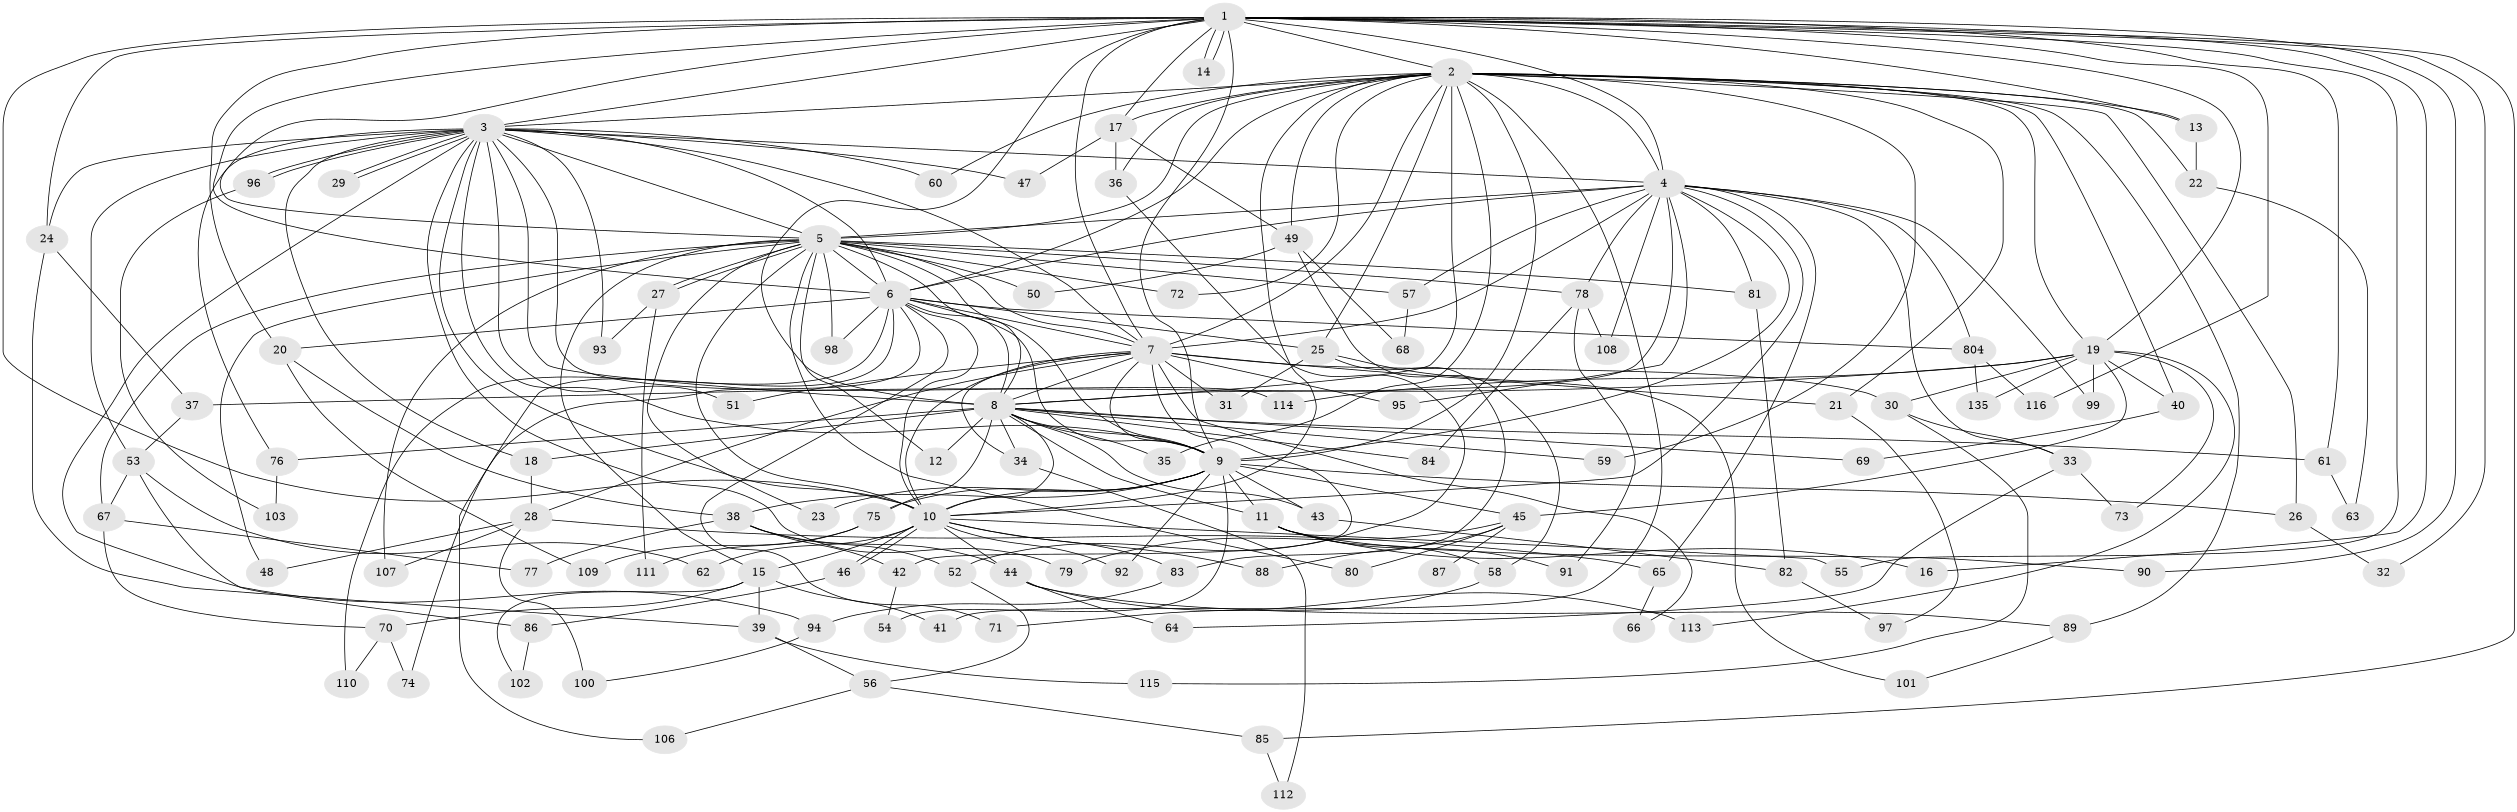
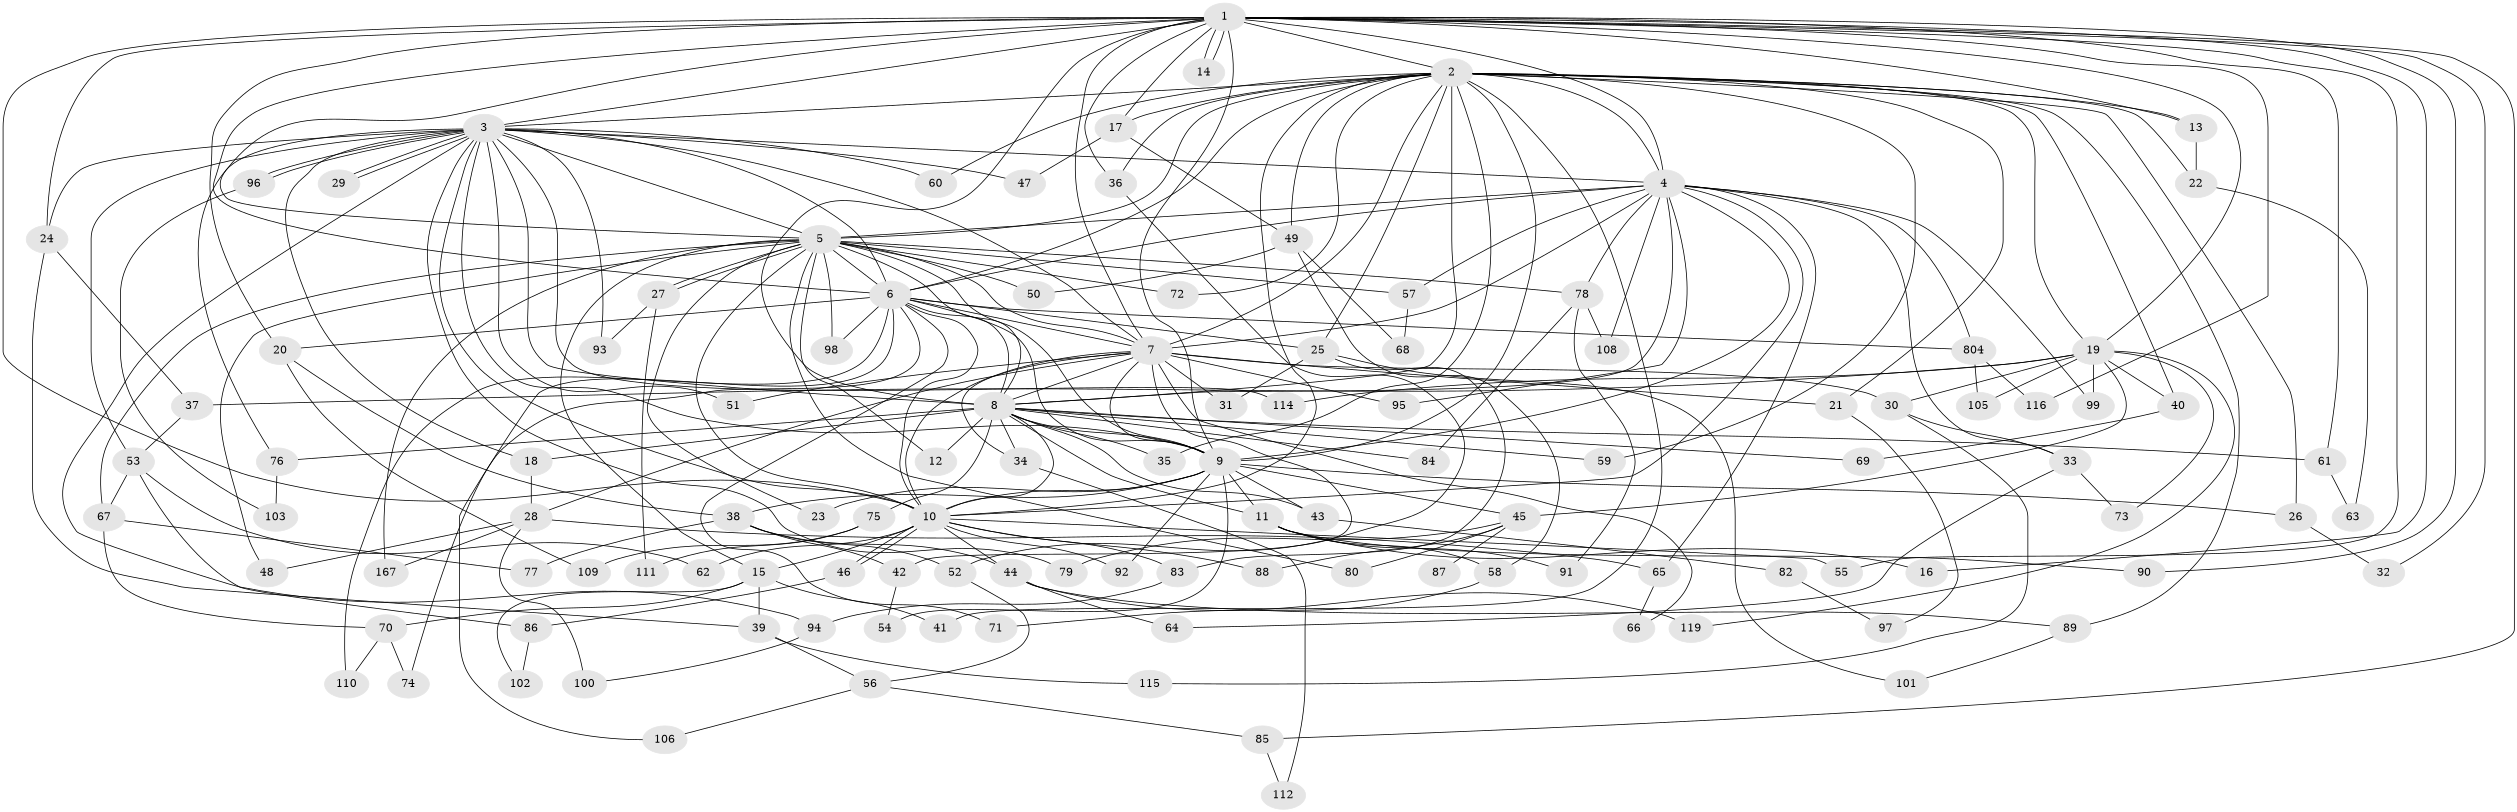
edge "17" -- "36": now "1" -- "36"
node "81": removed
node "135": label "135" -> "105"
edge "9" -- "75": removed
node "107": label "107" -> "167"
node "113": label "113" -> "119"
